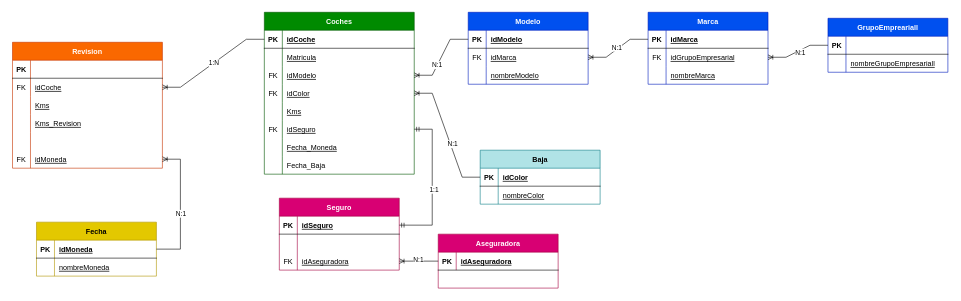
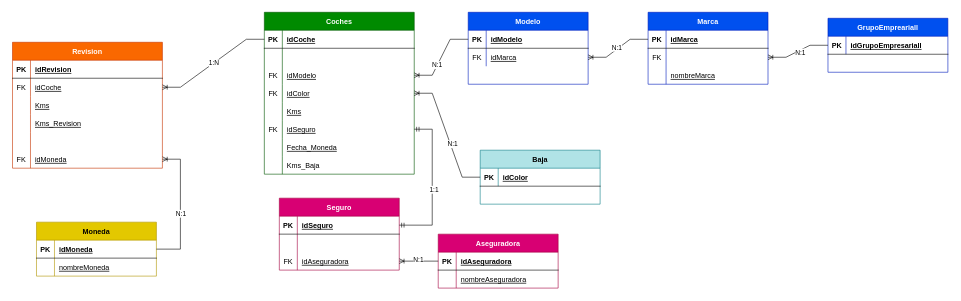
node "idGrupoEmpresariall": added
node "Matricula": removed
node "idGrupoEmpresarial": removed
node "nombreGrupoEmpresariall": removed
node "idRevision": added
node "nombreModelo": removed
node "Fecha_Baja": label "Fecha_Baja" -> "Kms_Baja"
node "nombreColor": removed
node "Fecha": label "Fecha" -> "Moneda"
node "nombreAseguradora": added
